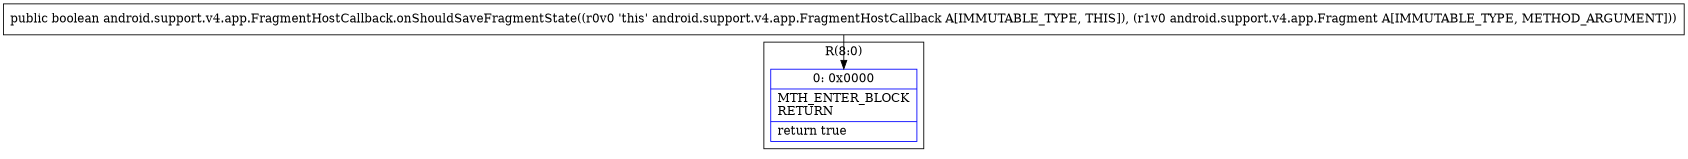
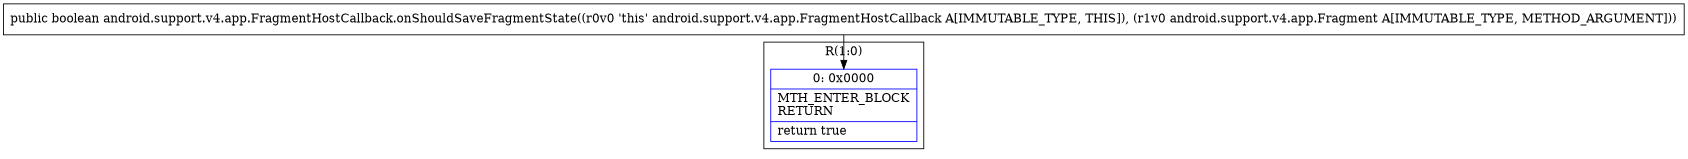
cluster "R(8:0)": label "R(8:0)" -> "R(1:0)"
